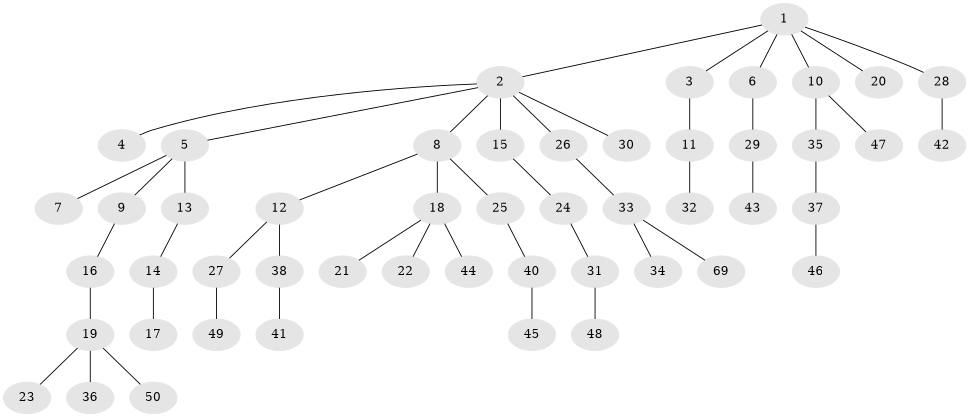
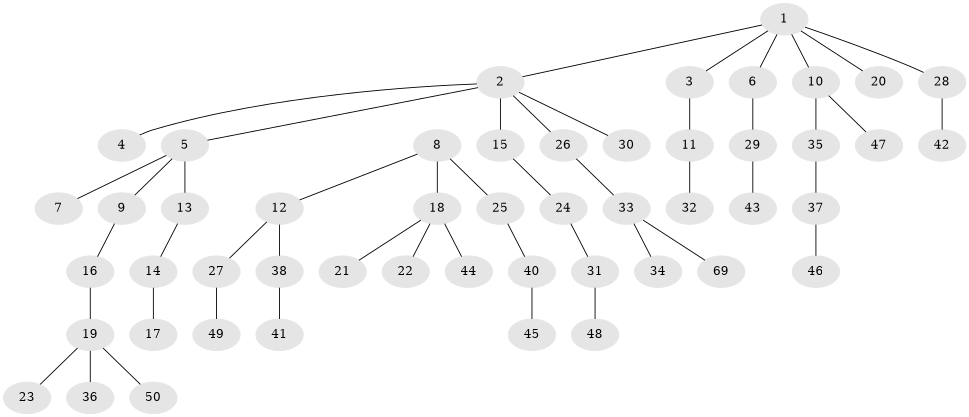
edge "2" -- "8": removed
